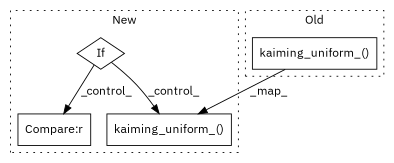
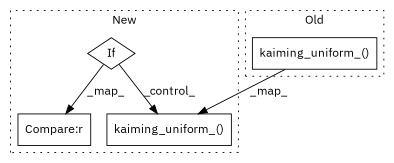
edge "If" -> "Compare:r": label "_control_" -> "_map_"
